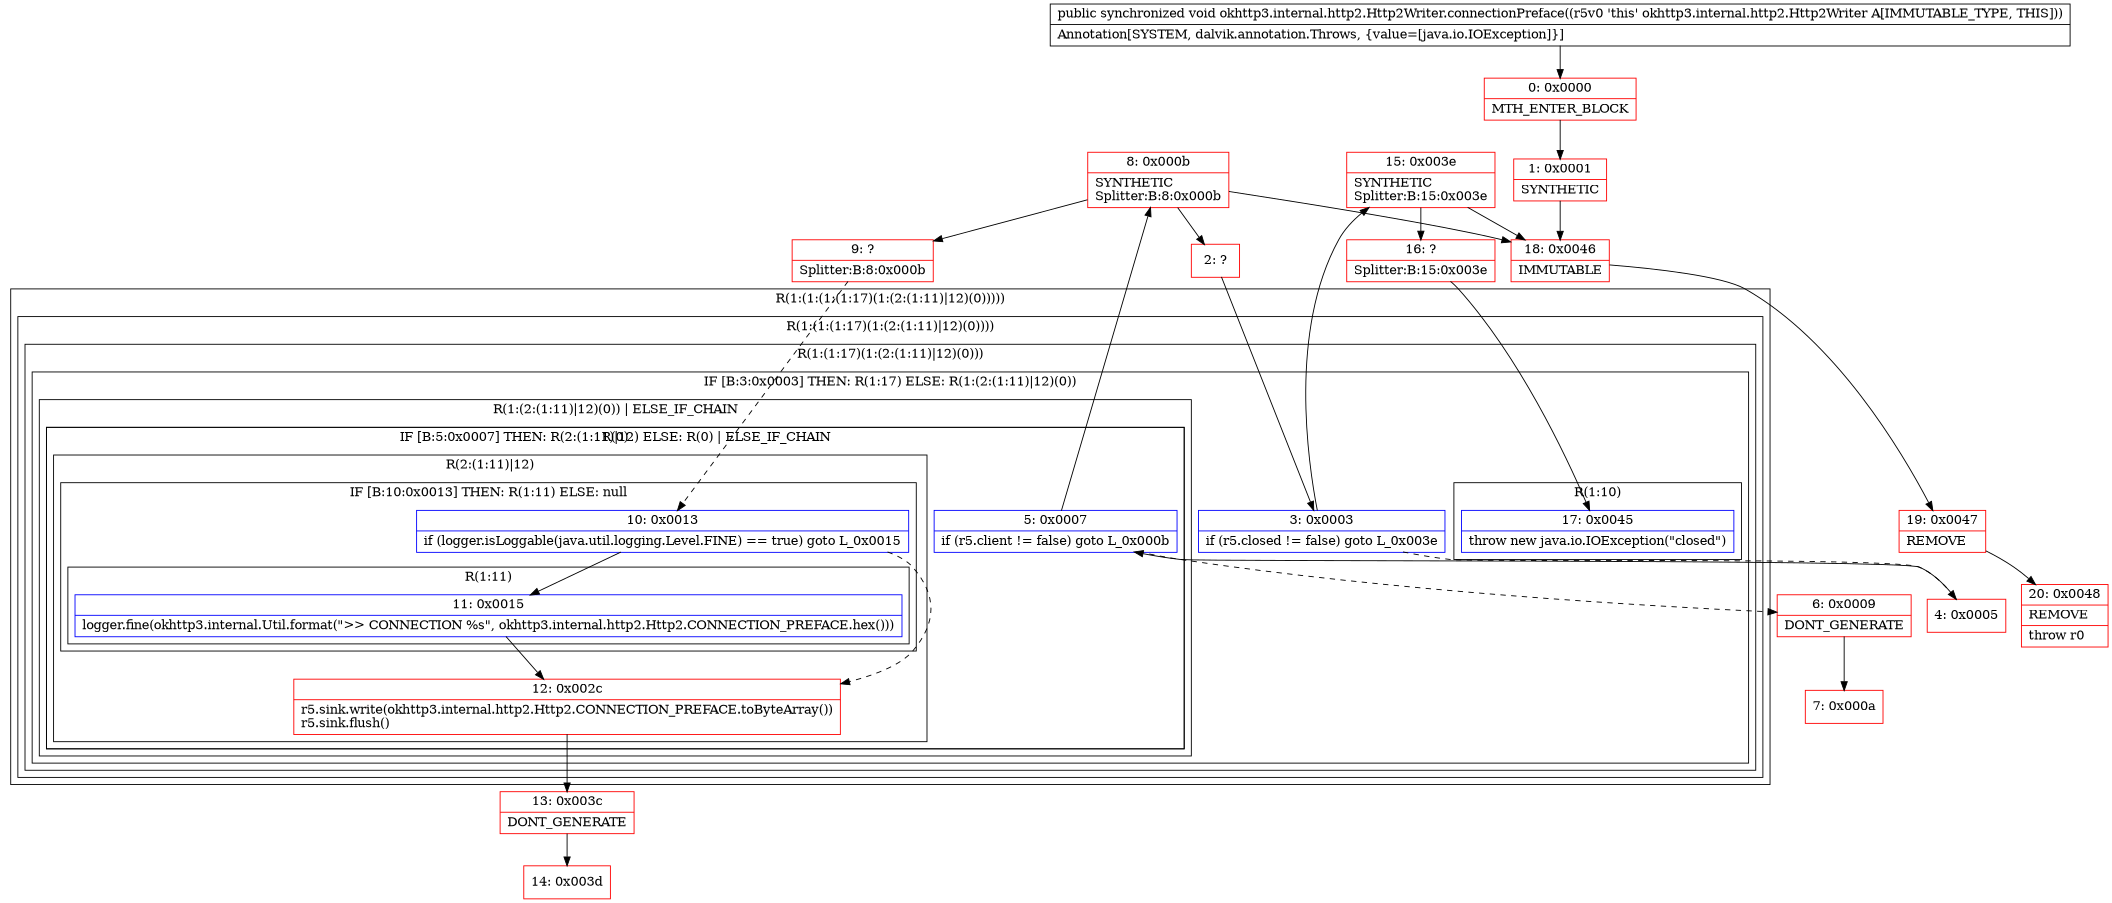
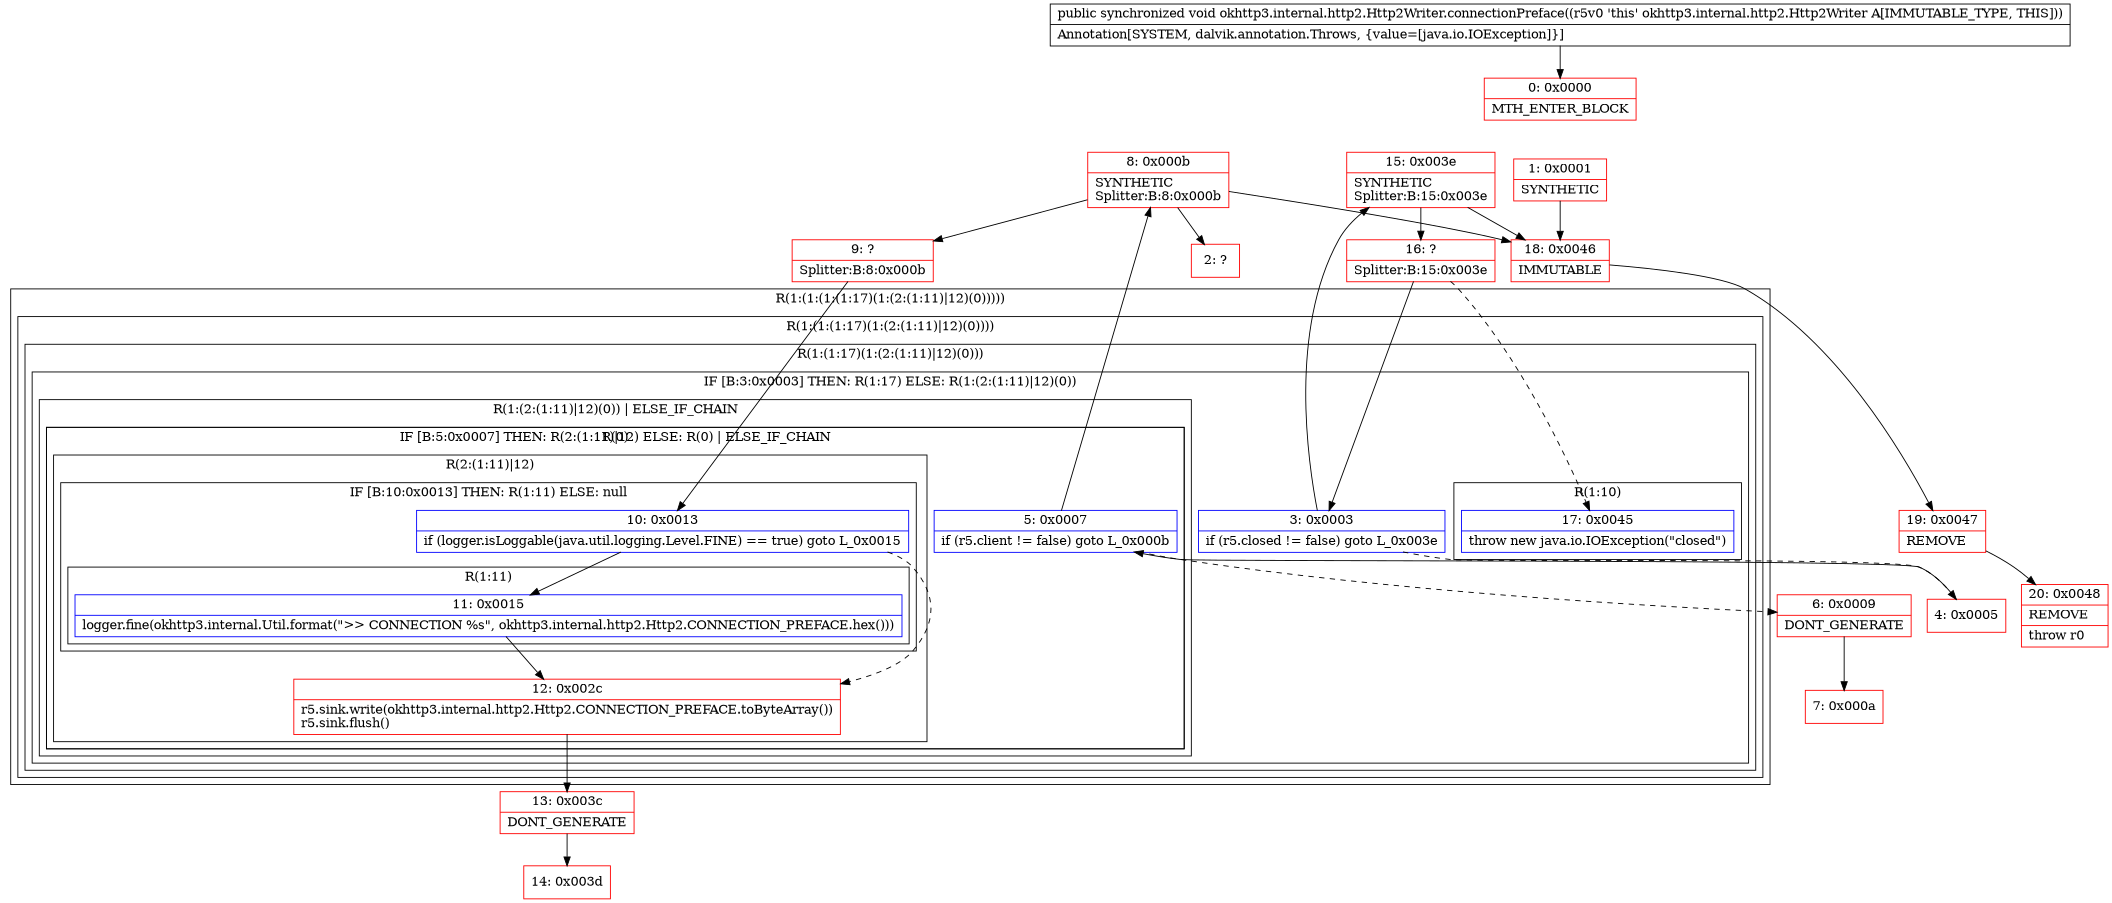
edge "0: 0x0000" -> "1: 0x0001": removed
edge "16: ?" -> "17: 0x0045": style solid -> dashed
edge "2: ?" -> "3: 0x0003": now "16: ?" -> "3: 0x0003"
edge "9: ?" -> "10: 0x0013": style dashed -> solid
